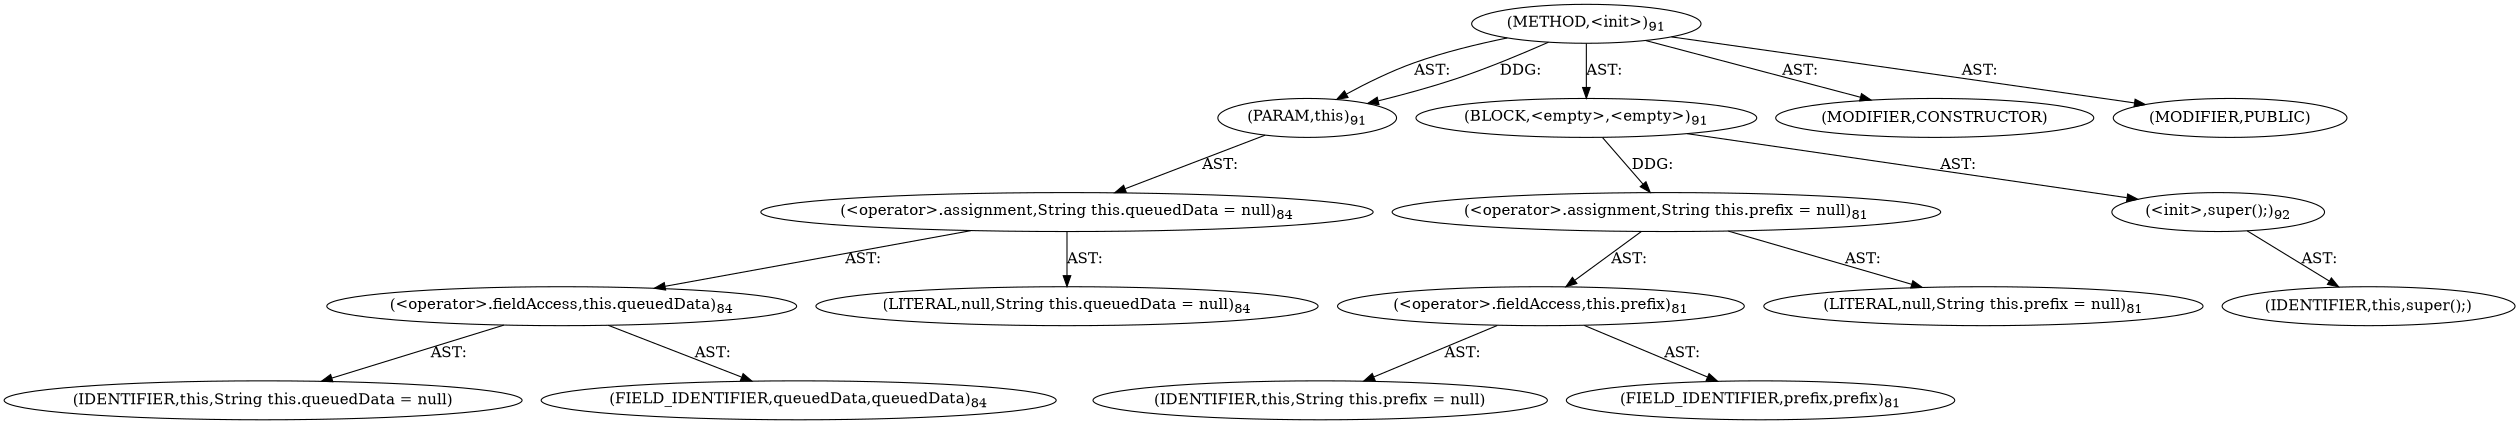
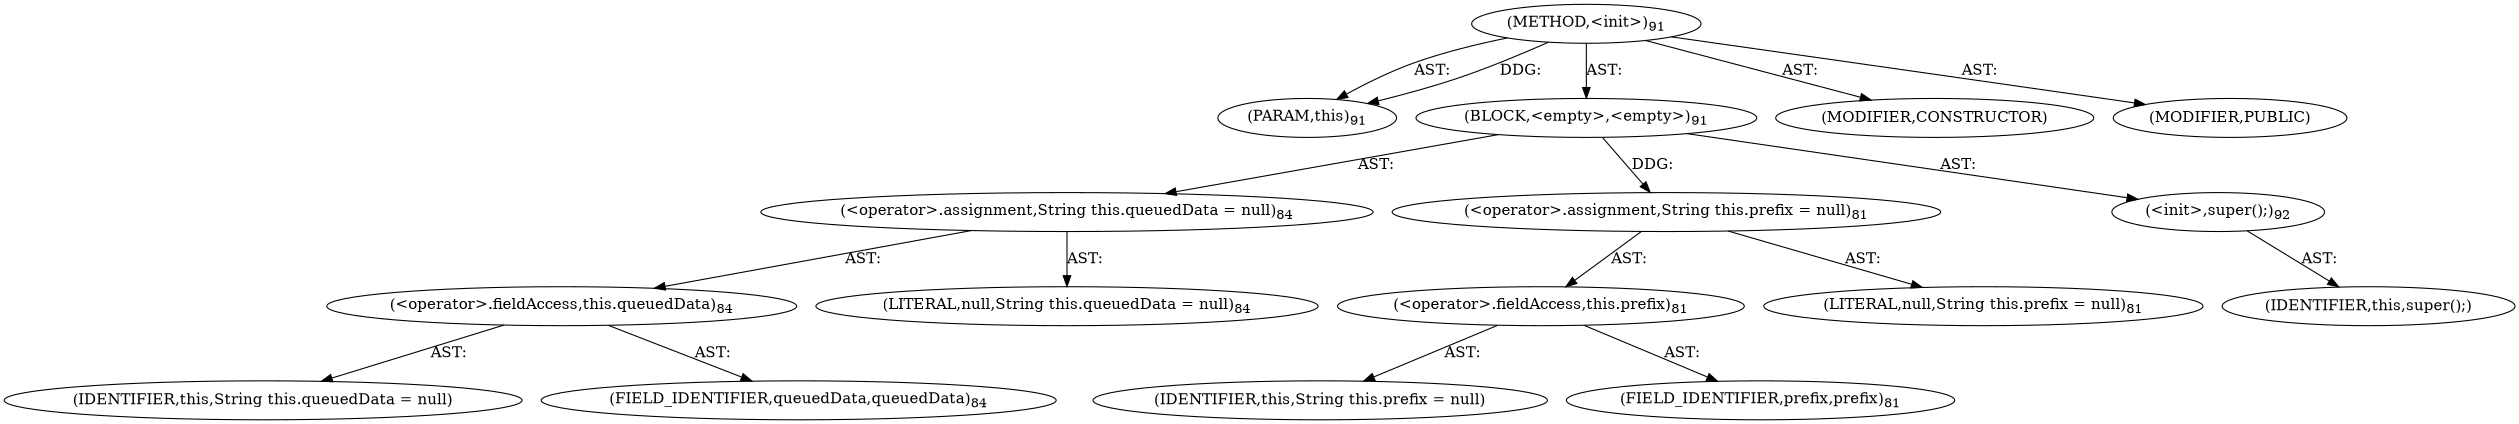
edge "(PARAM,this)" -> "(<operator>.assignment,String this.queuedData = null)": now "(BLOCK,<empty>,<empty>)" -> "(<operator>.assignment,String this.queuedData = null)"
